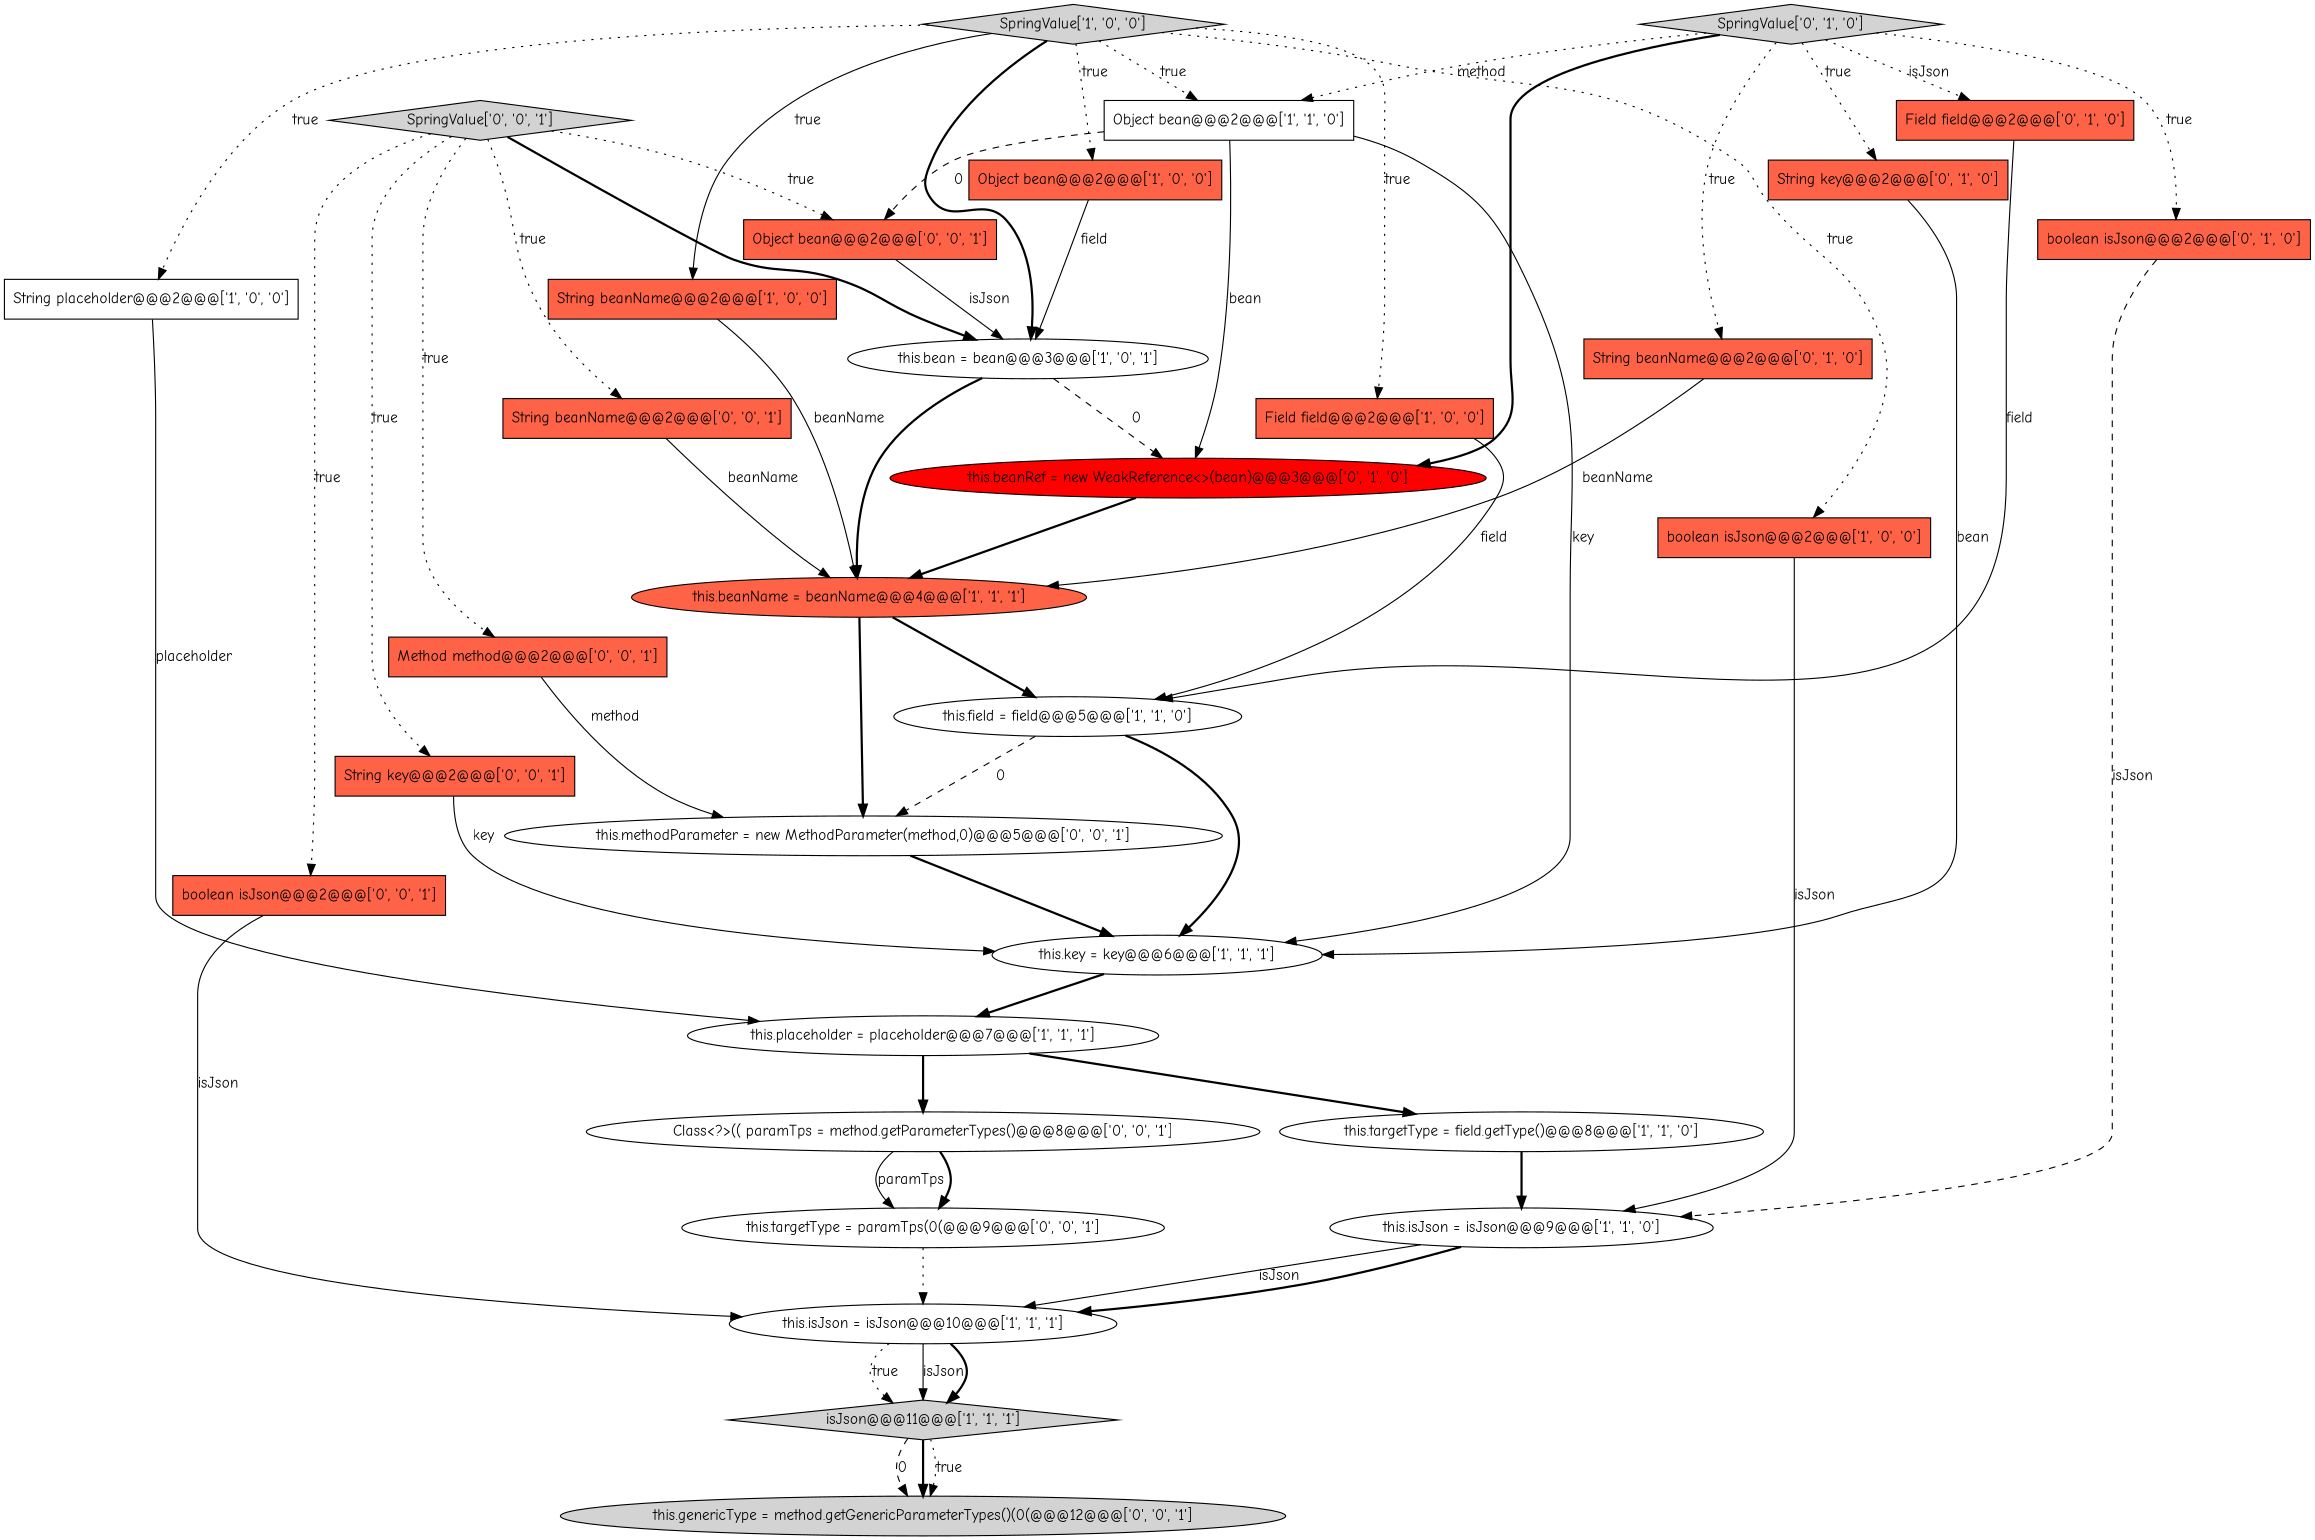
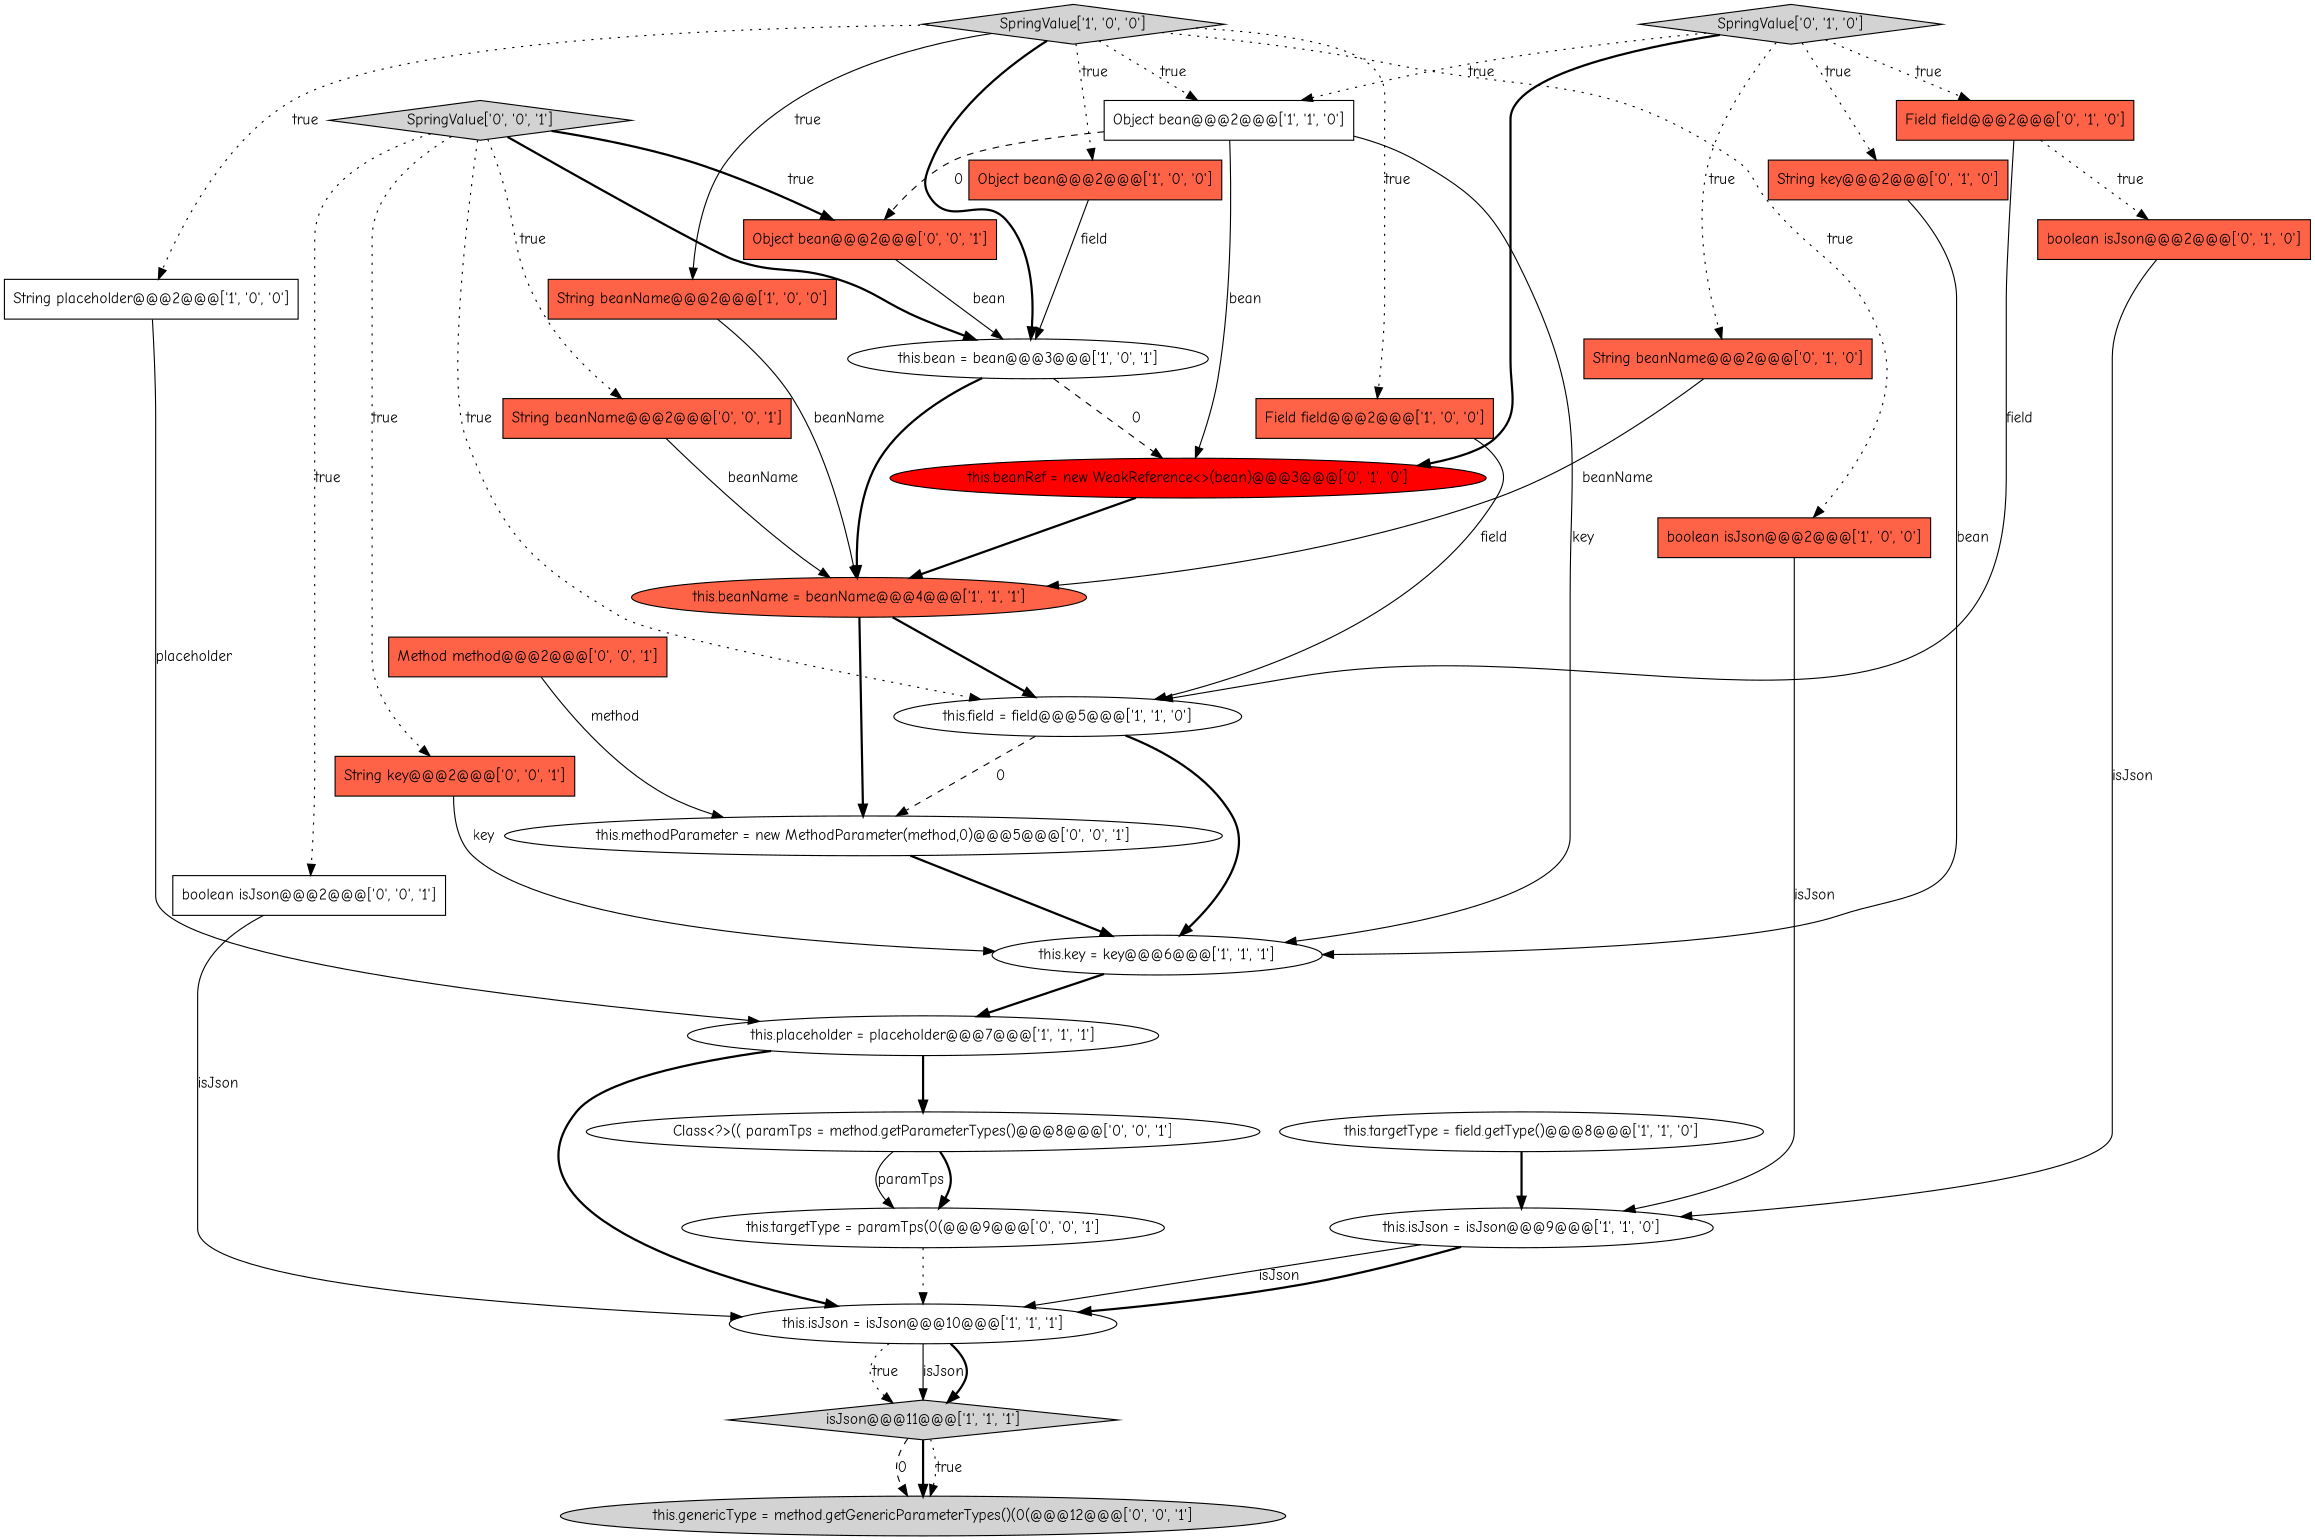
edge "SpringValue['0', '1', '0']" -> "boolean isJson@@@2@@@['0', '1', '0']": now "Field field@@@2@@@['0', '1', '0']" -> "boolean isJson@@@2@@@['0', '1', '0']"
edge "SpringValue['0', '1', '0']" -> "Object bean@@@2@@@['1', '1', '0']": label "method" -> "true"
edge "SpringValue['0', '1', '0']" -> "Field field@@@2@@@['0', '1', '0']": label "isJson" -> "true"
edge "SpringValue['0', '0', '1']" -> "Object bean@@@2@@@['0', '0', '1']": style dotted -> bold
edge "Object bean@@@2@@@['0', '0', '1']" -> "this.bean = bean@@@3@@@['1', '0', '1']": label "isJson" -> "bean"
edge "SpringValue['0', '0', '1']" -> "Method method@@@2@@@['0', '0', '1']": now "SpringValue['0', '0', '1']" -> "this.field = field@@@5@@@['1', '1', '0']"
node "boolean isJson@@@2@@@['0', '0', '1']": fillcolor tomato -> white
edge "boolean isJson@@@2@@@['0', '1', '0']" -> "this.isJson = isJson@@@9@@@['1', '1', '0']": style dashed -> solid
edge "this.placeholder = placeholder@@@7@@@['1', '1', '1']" -> "this.targetType = field.getType()@@@8@@@['1', '1', '0']": now "this.placeholder = placeholder@@@7@@@['1', '1', '1']" -> "this.isJson = isJson@@@10@@@['1', '1', '1']"
